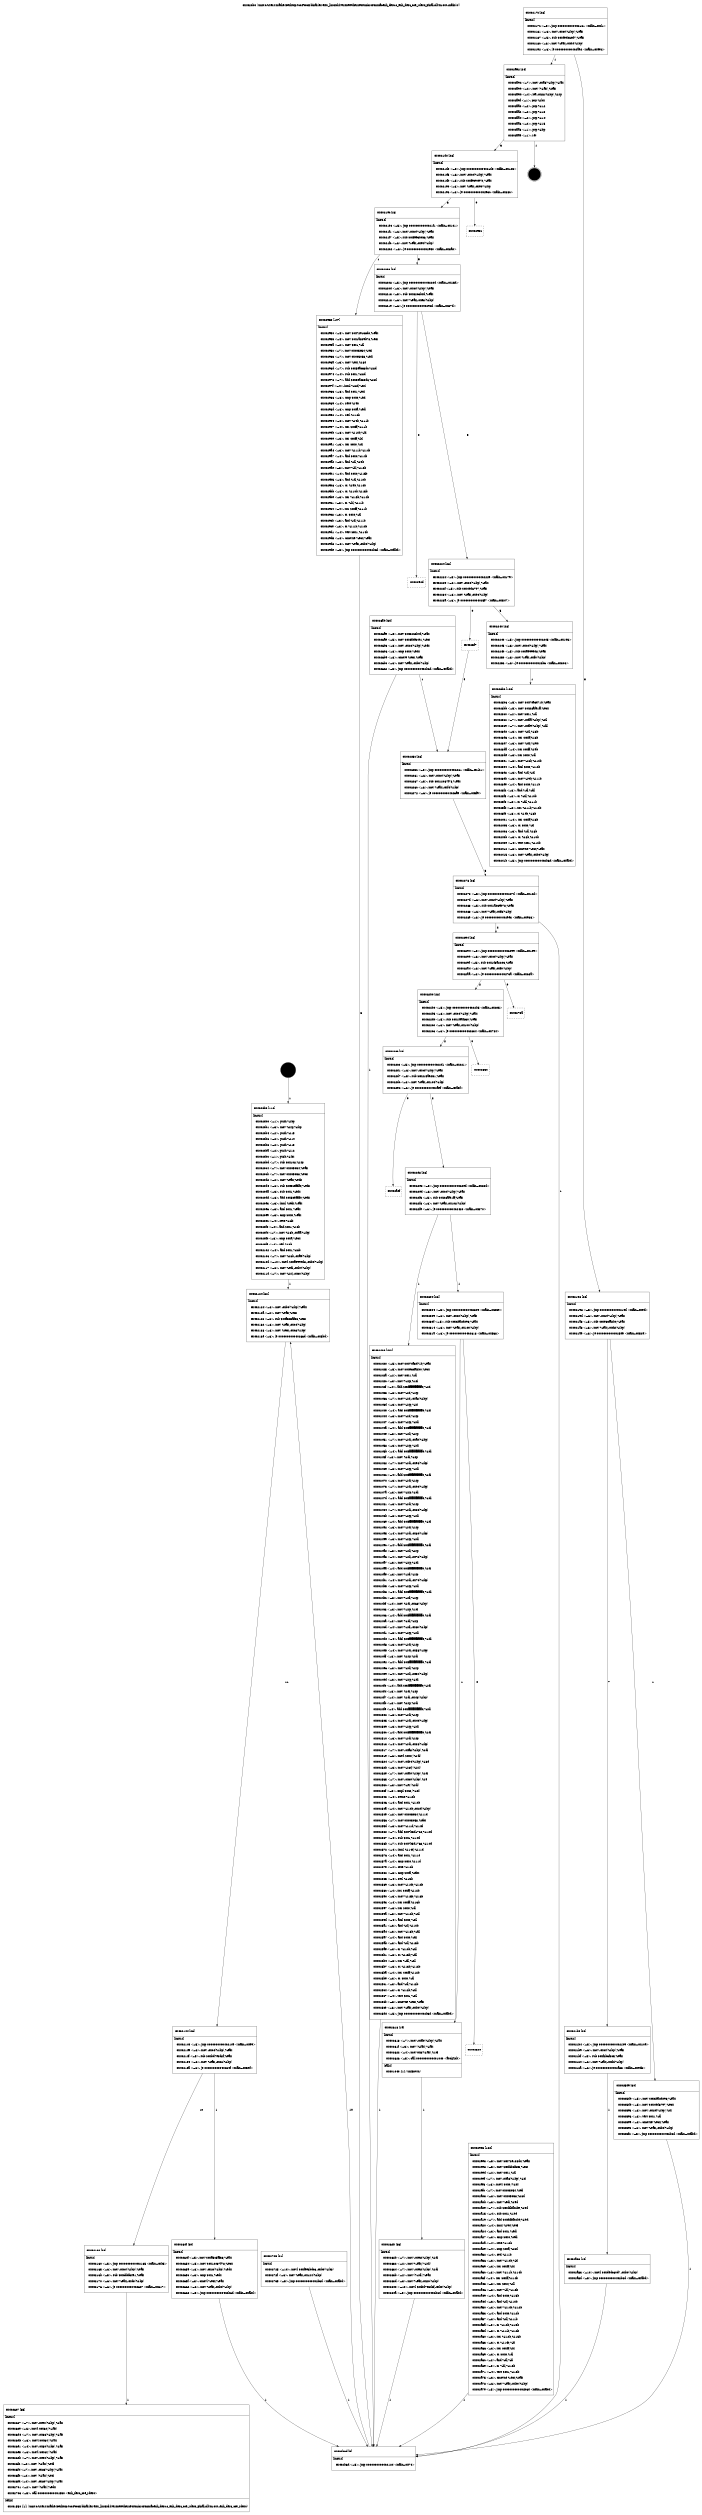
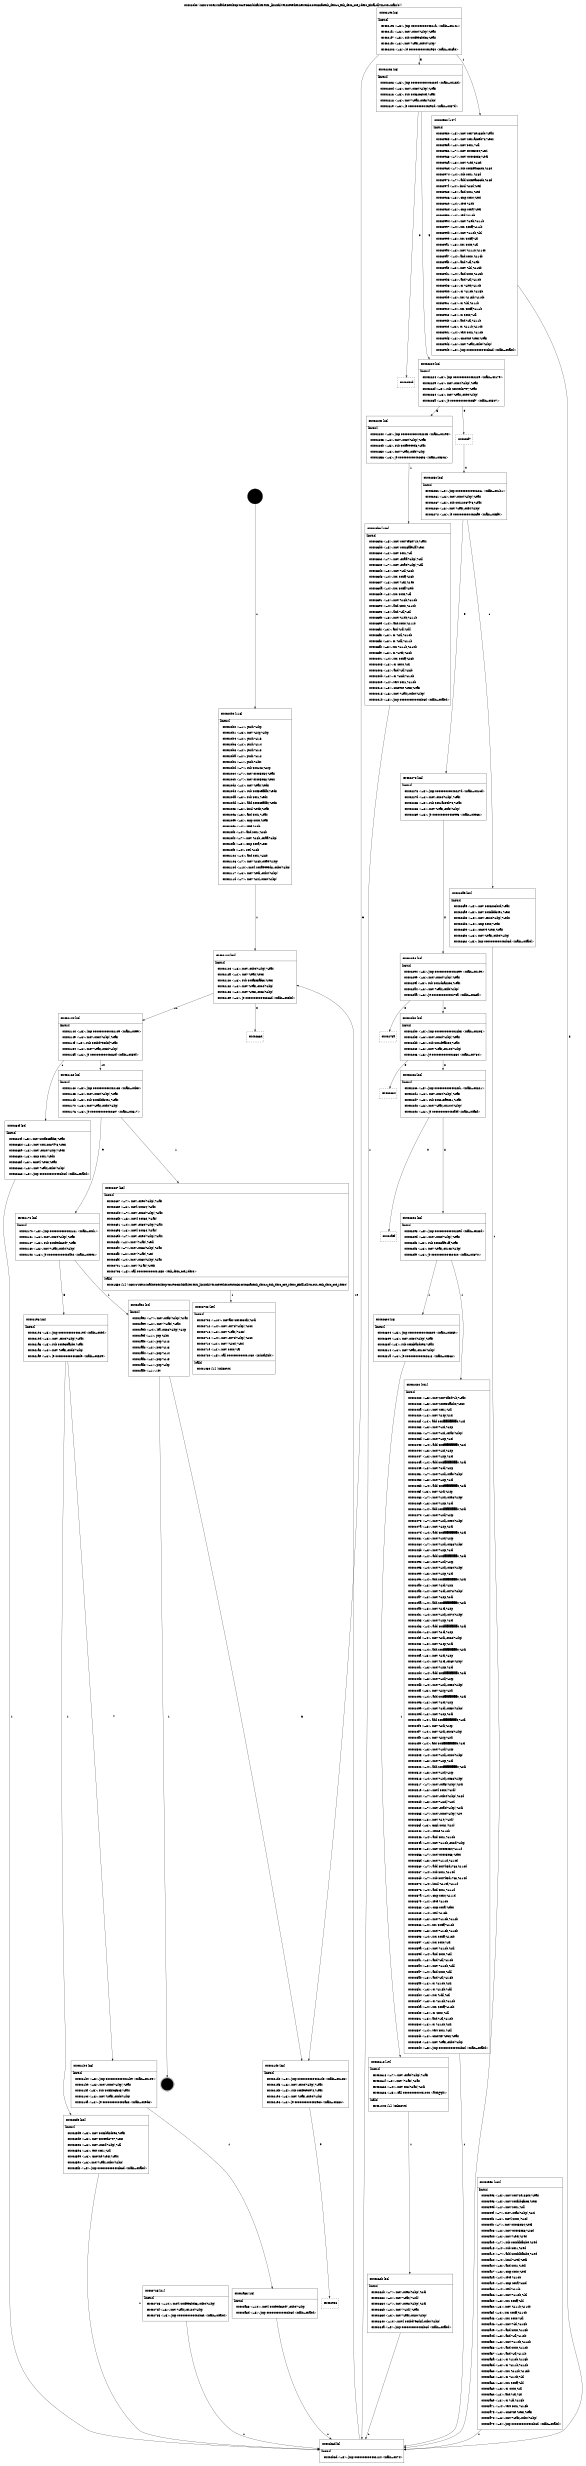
edge "0x4021d0 [28]" -> "0x4021ec [28]": reversed
edge "0x4026a9 [30]" -> "0x40225c [28]": reversed
node "0x40266d": added
edge "0x402160 [28]" -> "0x40217c [28]": added, label "9"
node "0x402708 [29]": added
edge "0x402278 [28]" -> "0x402b6d [5]": now "0x4023b6 [106]" -> "0x402b6d [5]"
node "0x402320": removed
